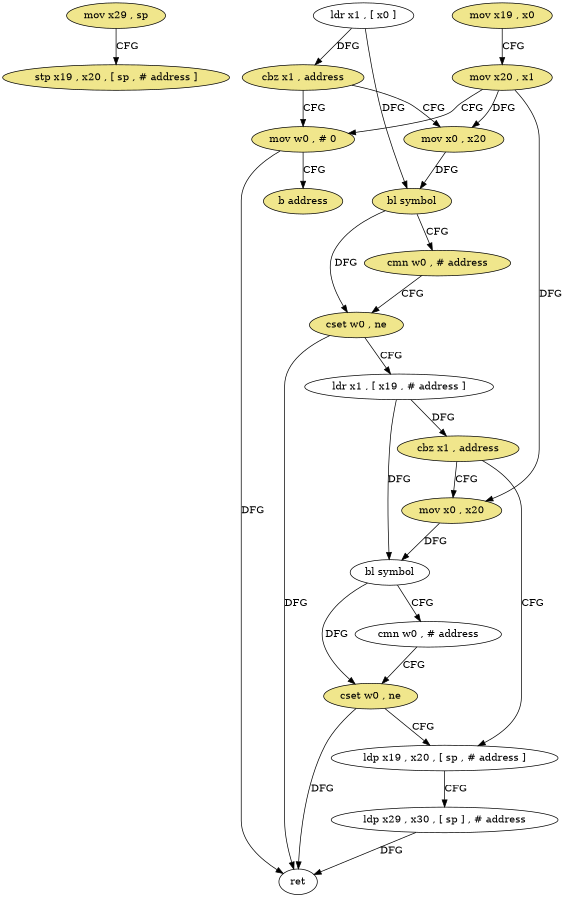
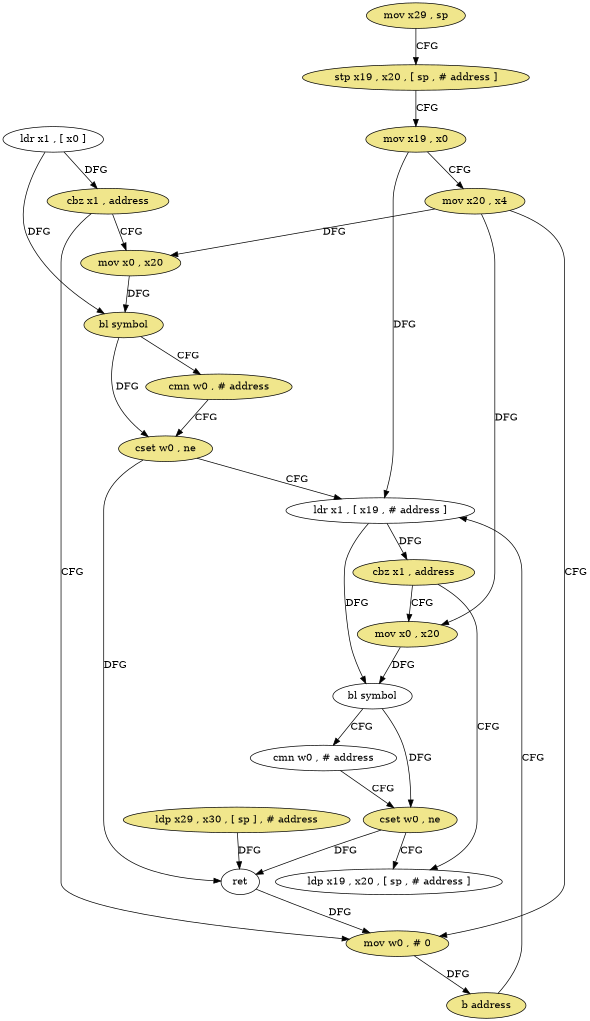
node "mov x20 , x1": label "mov x20 , x1" -> "mov x20 , x4"
edge "stp x19 , x20 , [ sp , # address ]" -> "mov x19 , x0": added, label "CFG"
edge "mov w0 , # 0" -> "b address": label "CFG" -> "DFG"
edge "mov x19 , x0" -> "ldr x1 , [ x19 , # address ]": added, label "DFG"
edge "mov w0 , # 0" -> "ret": reversed
edge "b address" -> "ldr x1 , [ x19 , # address ]": added, label "CFG"
edge "ldp x19 , x20 , [ sp , # address ]" -> "ldp x29 , x30 , [ sp ] , # address": removed, label "CFG"
node "ldp x29 , x30 , [ sp ] , # address": fillcolor white -> khaki
